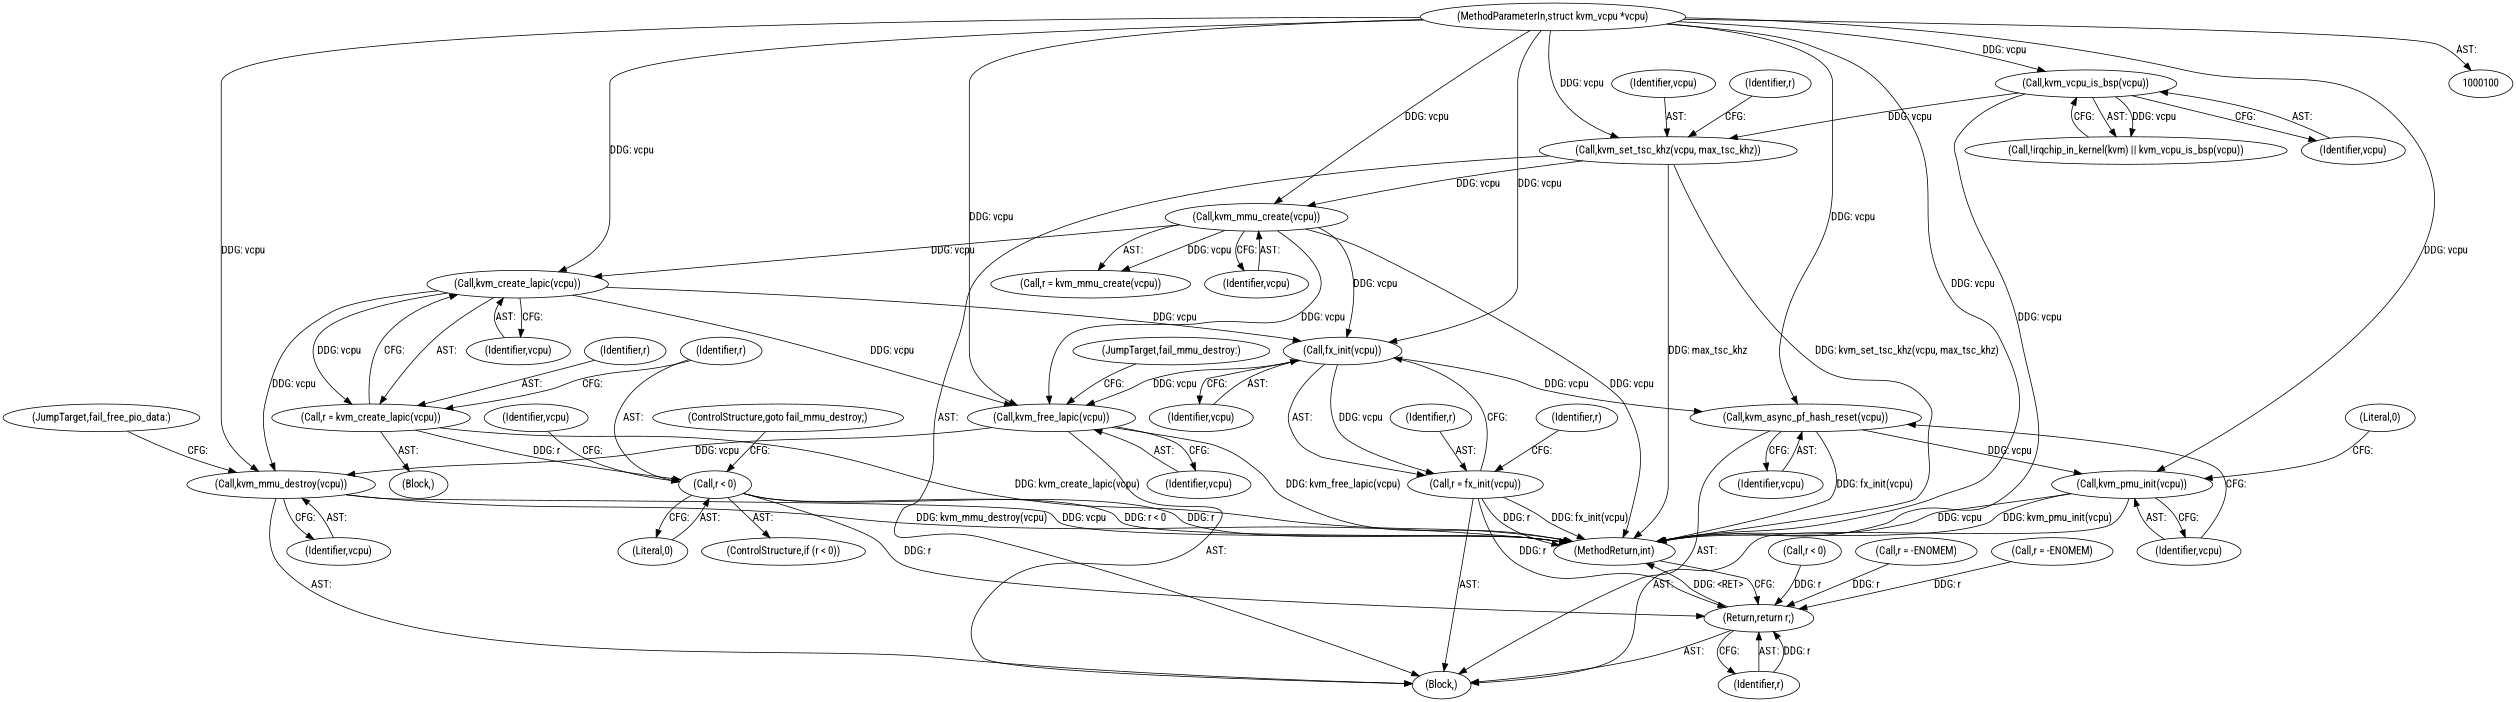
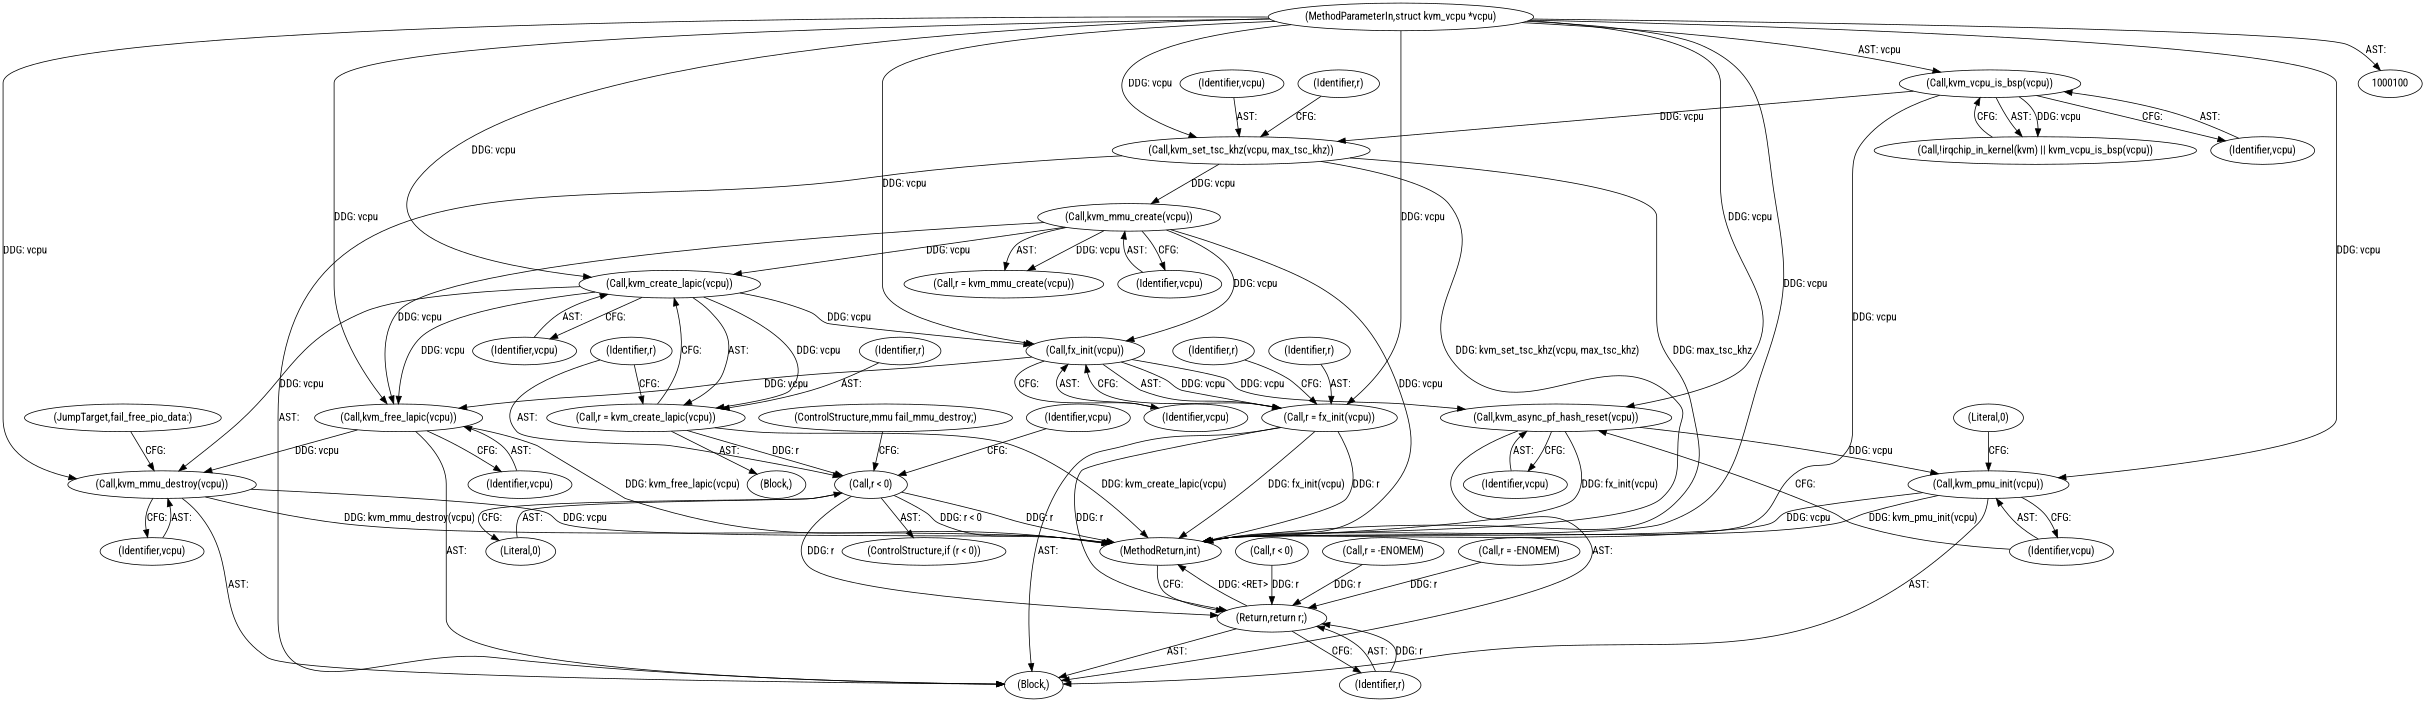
edge "(MethodParameterIn,struct kvm_vcpu *vcpu)" -> "(Call,kvm_vcpu_is_bsp(vcpu))": label "DDG: vcpu" -> "AST: vcpu"
edge "(MethodParameterIn,struct kvm_vcpu *vcpu)" -> "(Call,kvm_mmu_create(vcpu))": now "(MethodParameterIn,struct kvm_vcpu *vcpu)" -> "(Call,r = fx_init(vcpu))"
node "(JumpTarget,fail_mmu_destroy:)": removed
node "(ControlStructure,goto fail_mmu_destroy;)": label "(ControlStructure,goto fail_mmu_destroy;)" -> "(ControlStructure,mmu fail_mmu_destroy;)"
